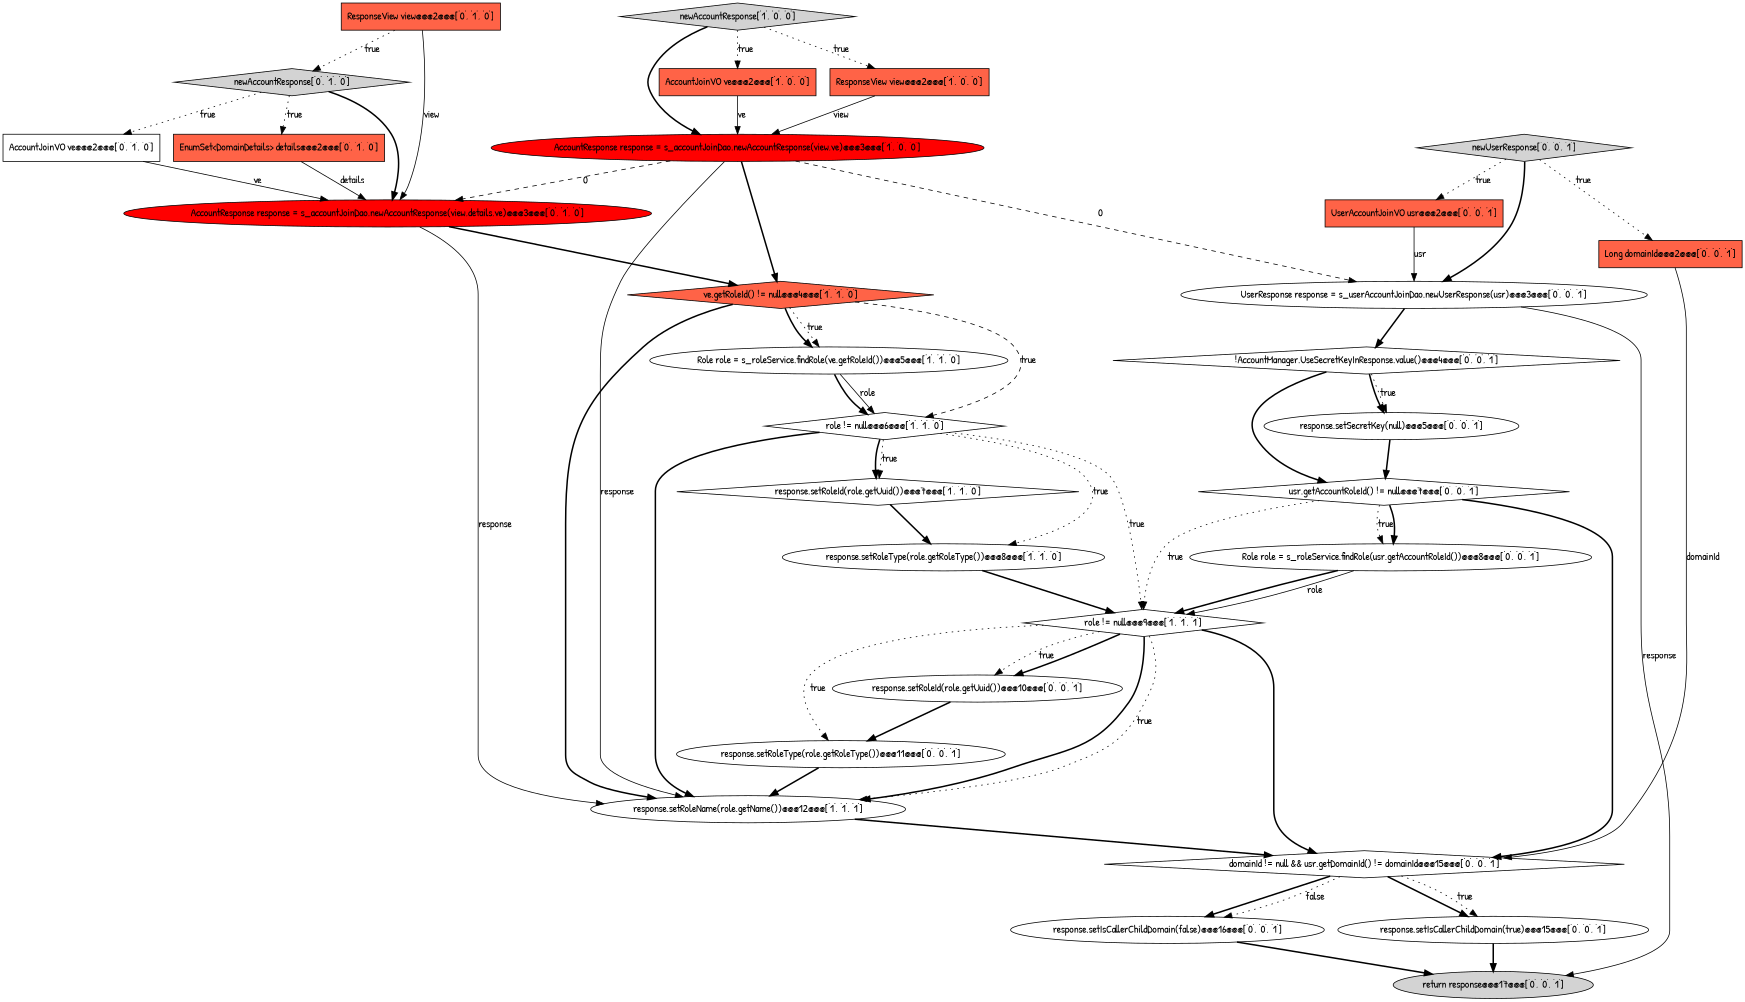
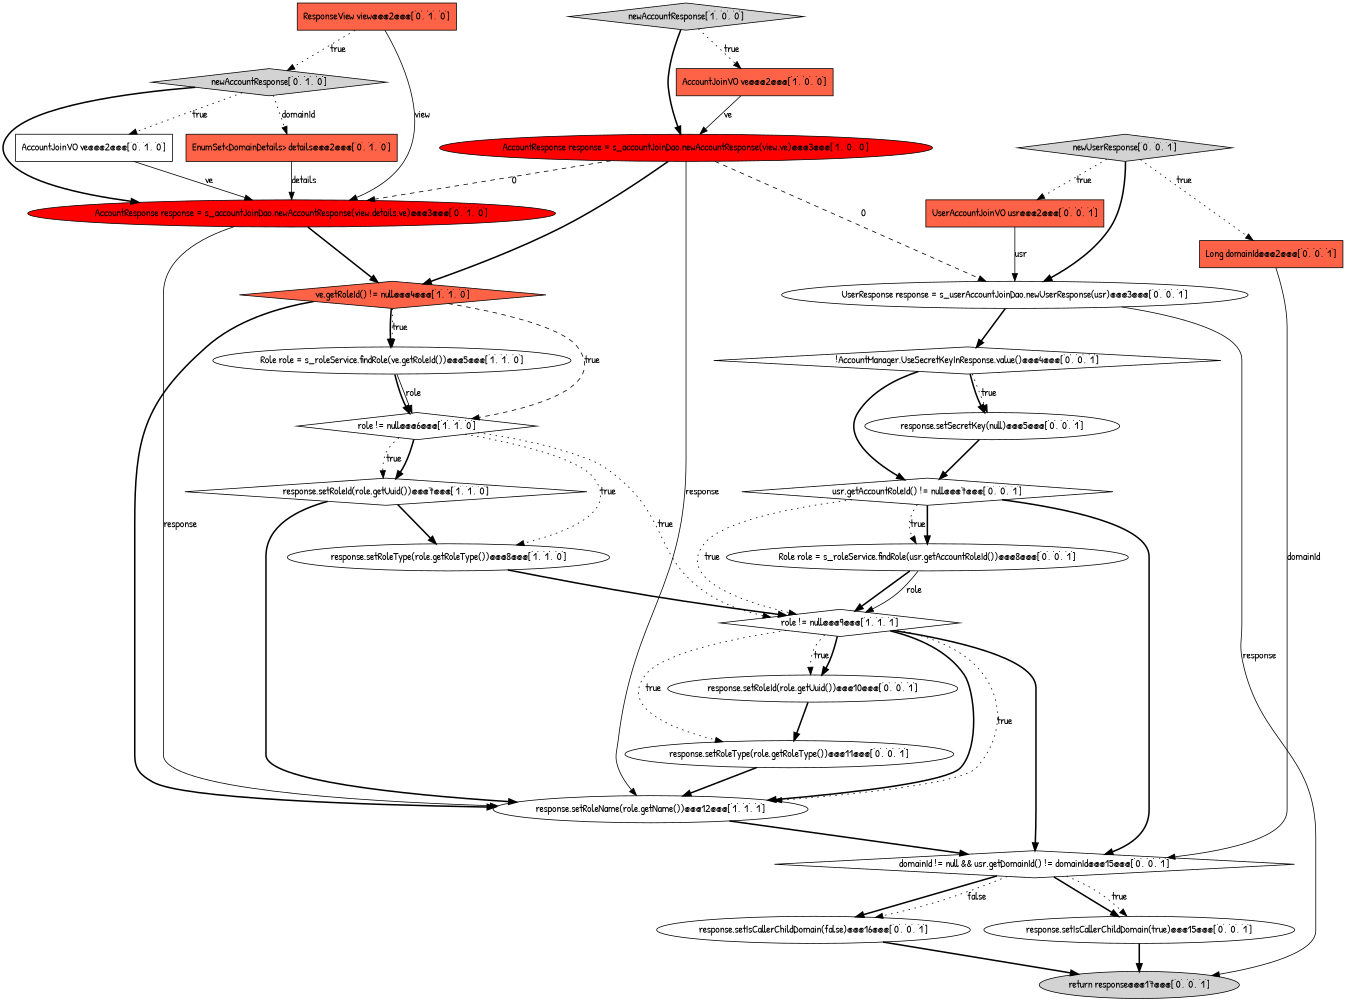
node "ResponseView view@@@2@@@['1', '0', '0']": removed
edge "newAccountResponse['0', '1', '0']" -> "EnumSet<DomainDetails> details@@@2@@@['0', '1', '0']": label "true" -> "domainId"
edge "role != null@@@6@@@['1', '1', '0']" -> "response.setRoleName(role.getName())@@@12@@@['1', '1', '1']": now "response.setRoleId(role.getUuid())@@@7@@@['1', '1', '0']" -> "response.setRoleName(role.getName())@@@12@@@['1', '1', '1']"
